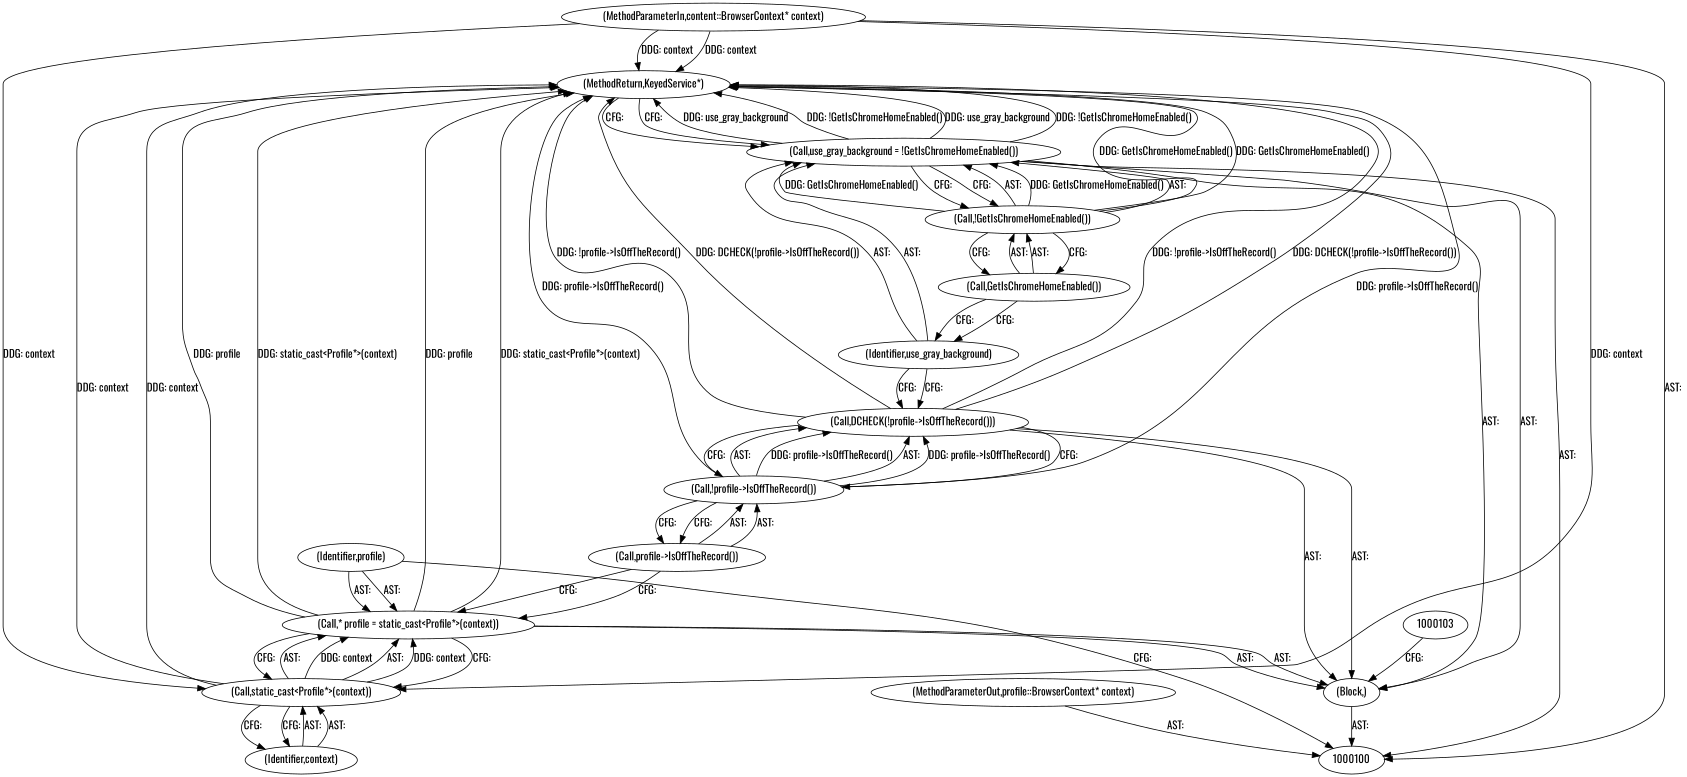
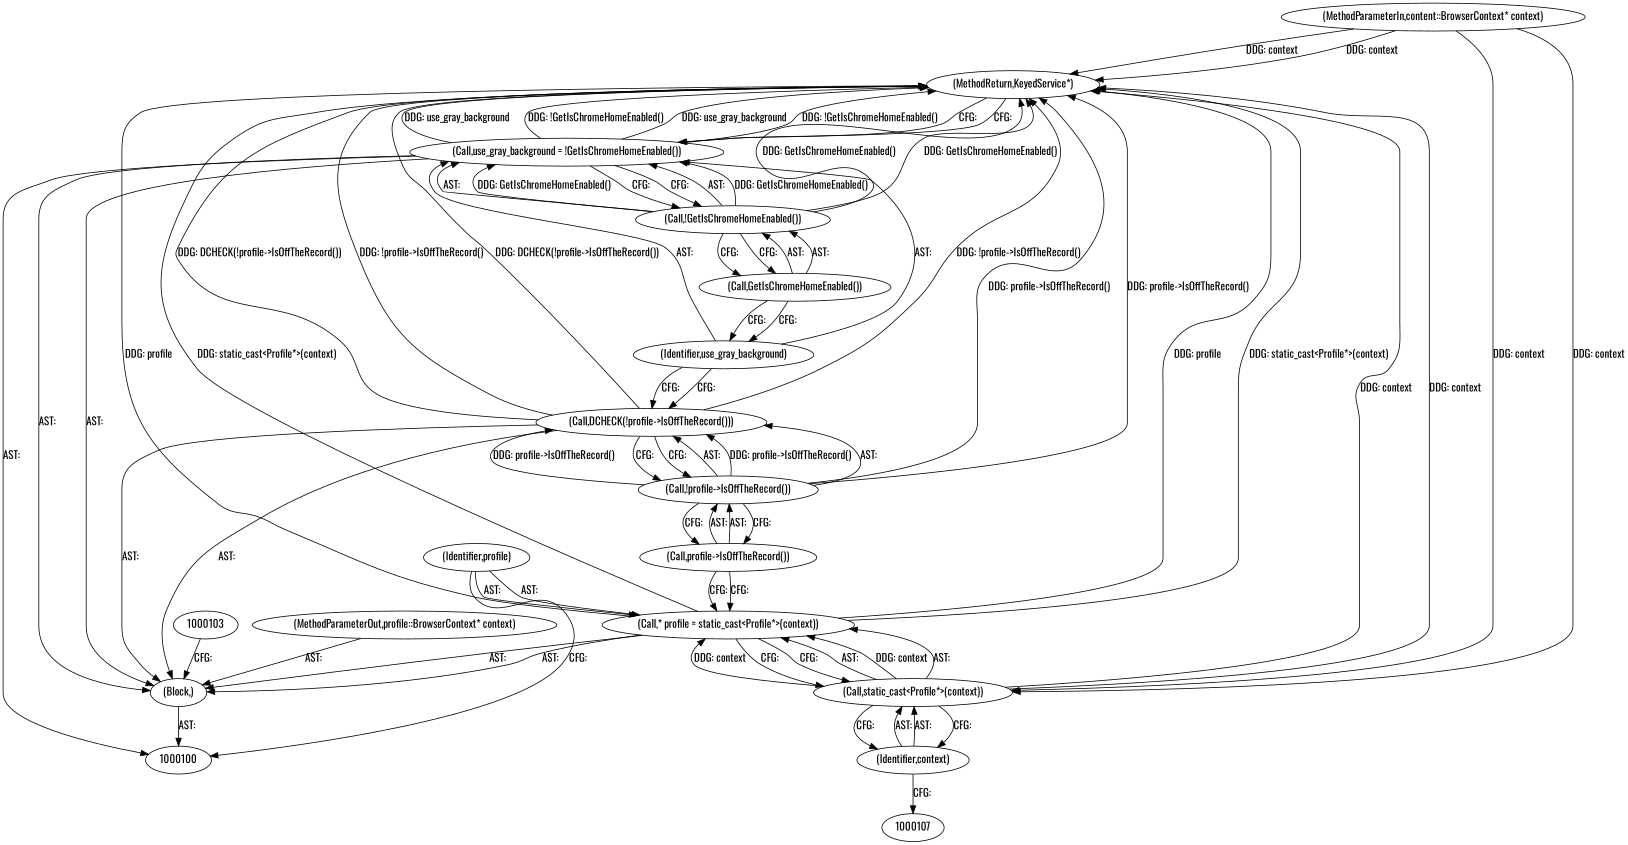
edge "(MethodParameterIn,content::BrowserContext* context)" -> "1000100": removed, label "AST:"
edge "(MethodParameterOut,profile::BrowserContext* context)" -> "1000100": now "(MethodParameterOut,profile::BrowserContext* context)" -> "(Block,)"
node "1000107": added
